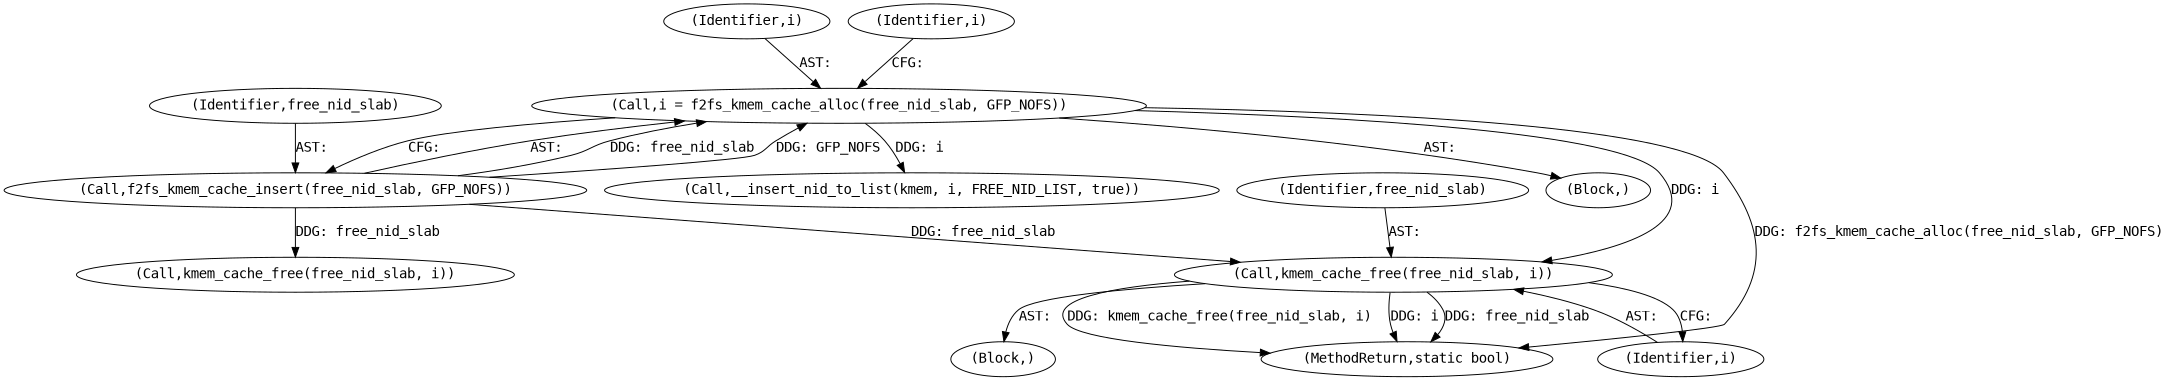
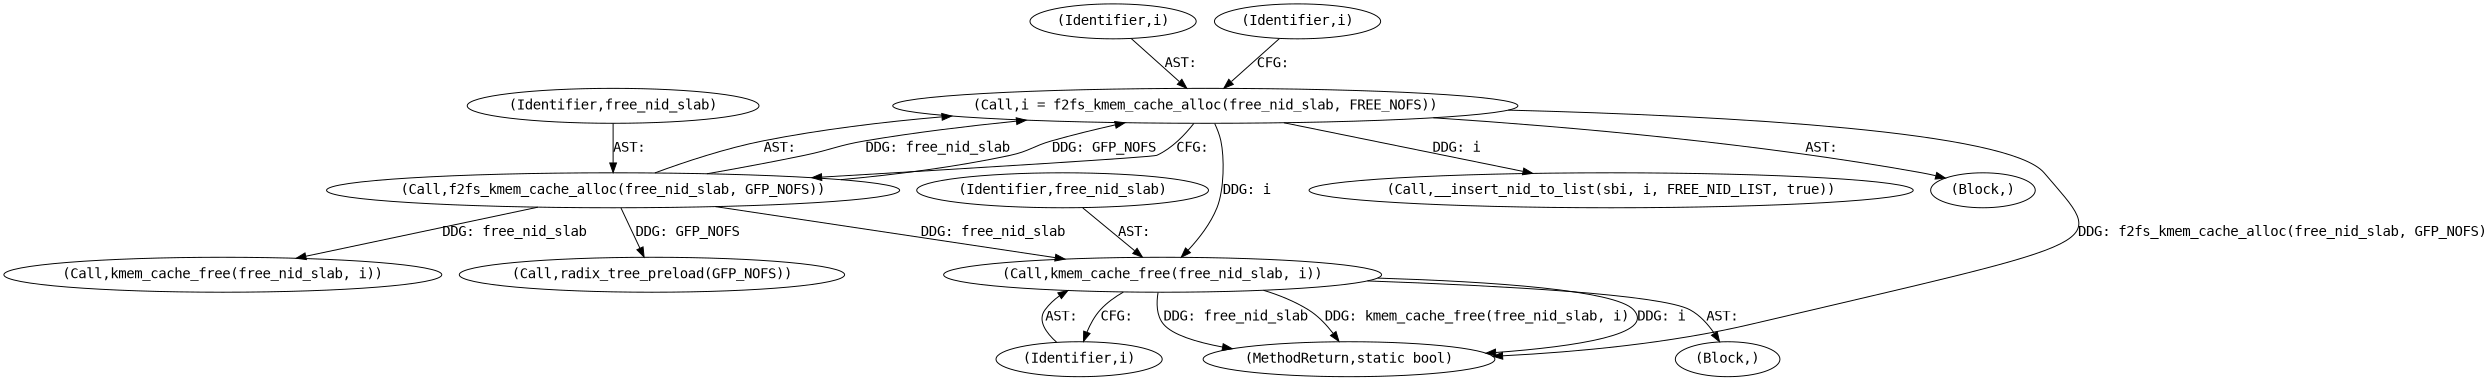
node "(Call,i = f2fs_kmem_cache_alloc(free_nid_slab, GFP_NOFS))": label "(Call,i = f2fs_kmem_cache_alloc(free_nid_slab, GFP_NOFS))" -> "(Call,i = f2fs_kmem_cache_alloc(free_nid_slab, FREE_NOFS))"
node "(Call,f2fs_kmem_cache_insert(free_nid_slab, GFP_NOFS))": label "(Call,f2fs_kmem_cache_insert(free_nid_slab, GFP_NOFS))" -> "(Call,f2fs_kmem_cache_alloc(free_nid_slab, GFP_NOFS))"
node "(Call,__insert_nid_to_list(kmem, i, FREE_NID_LIST, true))": label "(Call,__insert_nid_to_list(kmem, i, FREE_NID_LIST, true))" -> "(Call,__insert_nid_to_list(sbi, i, FREE_NID_LIST, true))"
node "(Call,radix_tree_preload(GFP_NOFS))": added
